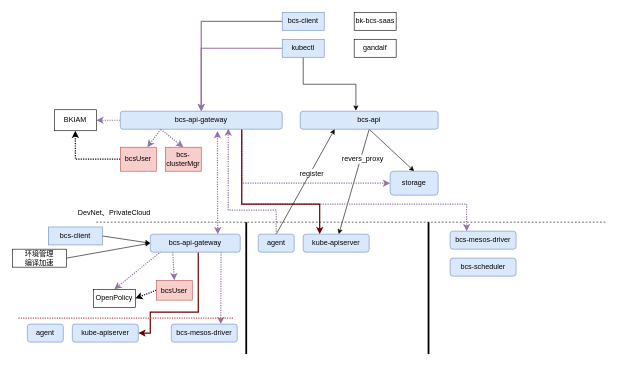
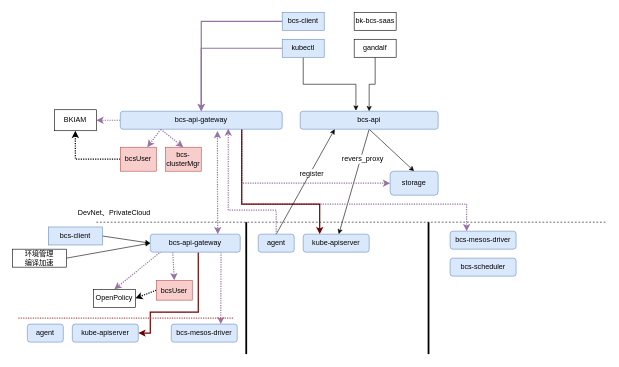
edge "gandalf" -> "bcs-api": added
